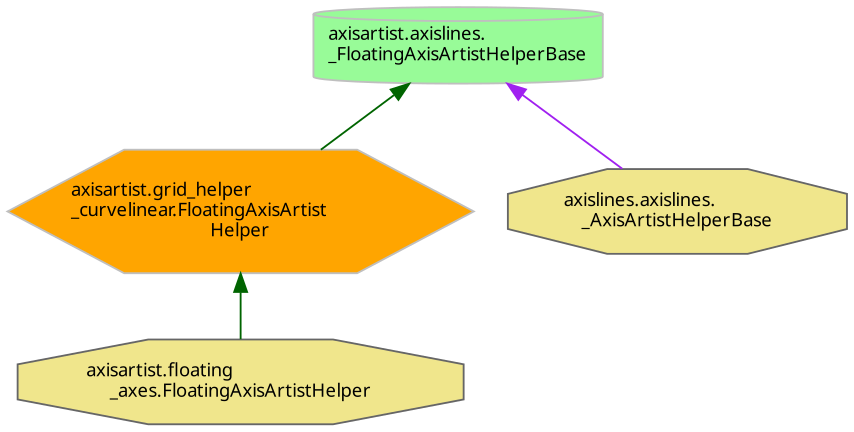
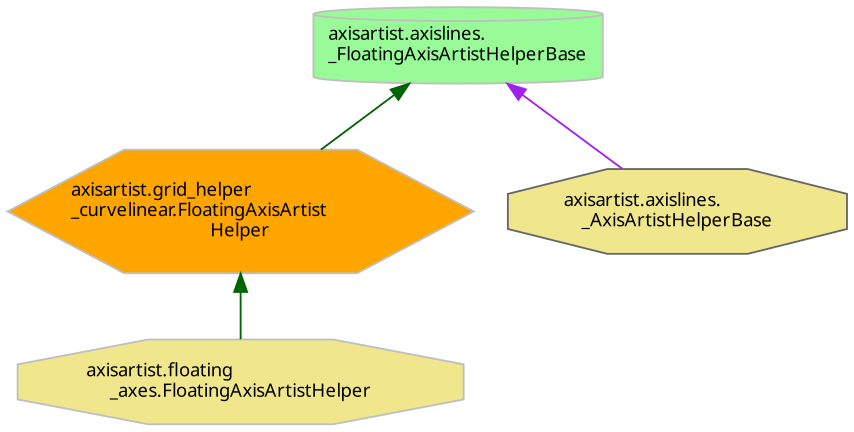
node "axislines.axislines. _AxisArtistHelperBase": label "axislines.axislines. _AxisArtistHelperBase" -> "axisartist.axislines. _AxisArtistHelperBase"
node "axisartist.floating _axes.FloatingAxisArtistHelper": color gray40 -> grey75
